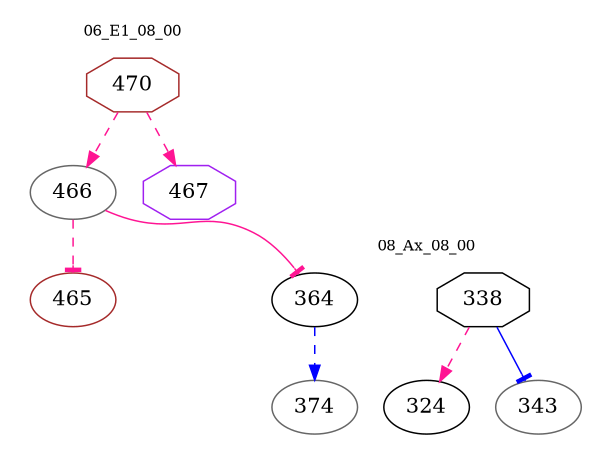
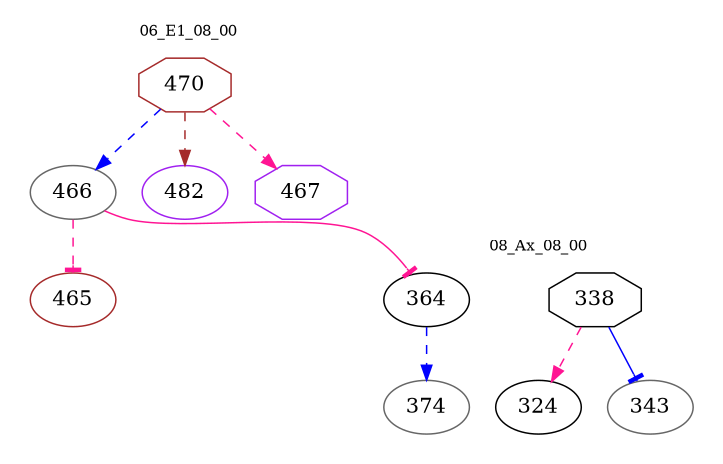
edge "470" -> "466": color deeppink -> blue
node "482": added
